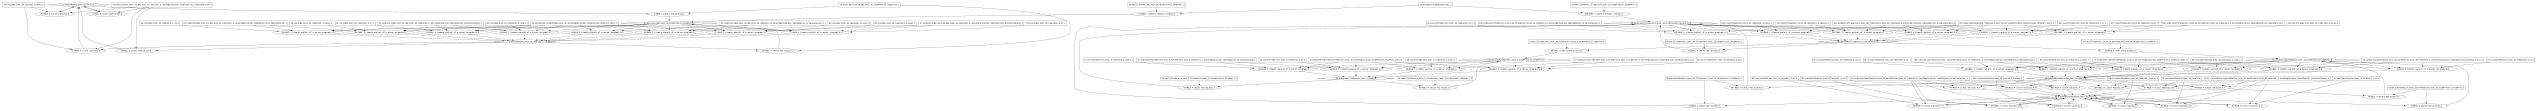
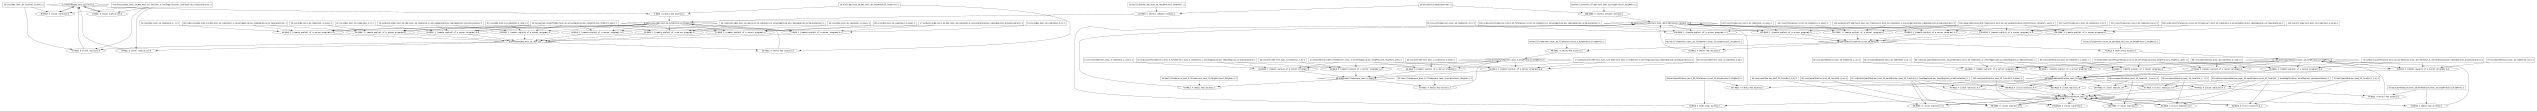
node "122:cvss(fileServers_host_10_remoteVul_1,remote):1": label "122:cvss(fileServers_host_10_remoteVul_1,remote):1" -> "122:cvss(fileServers_host_10_remoteVul_1,none):1"
